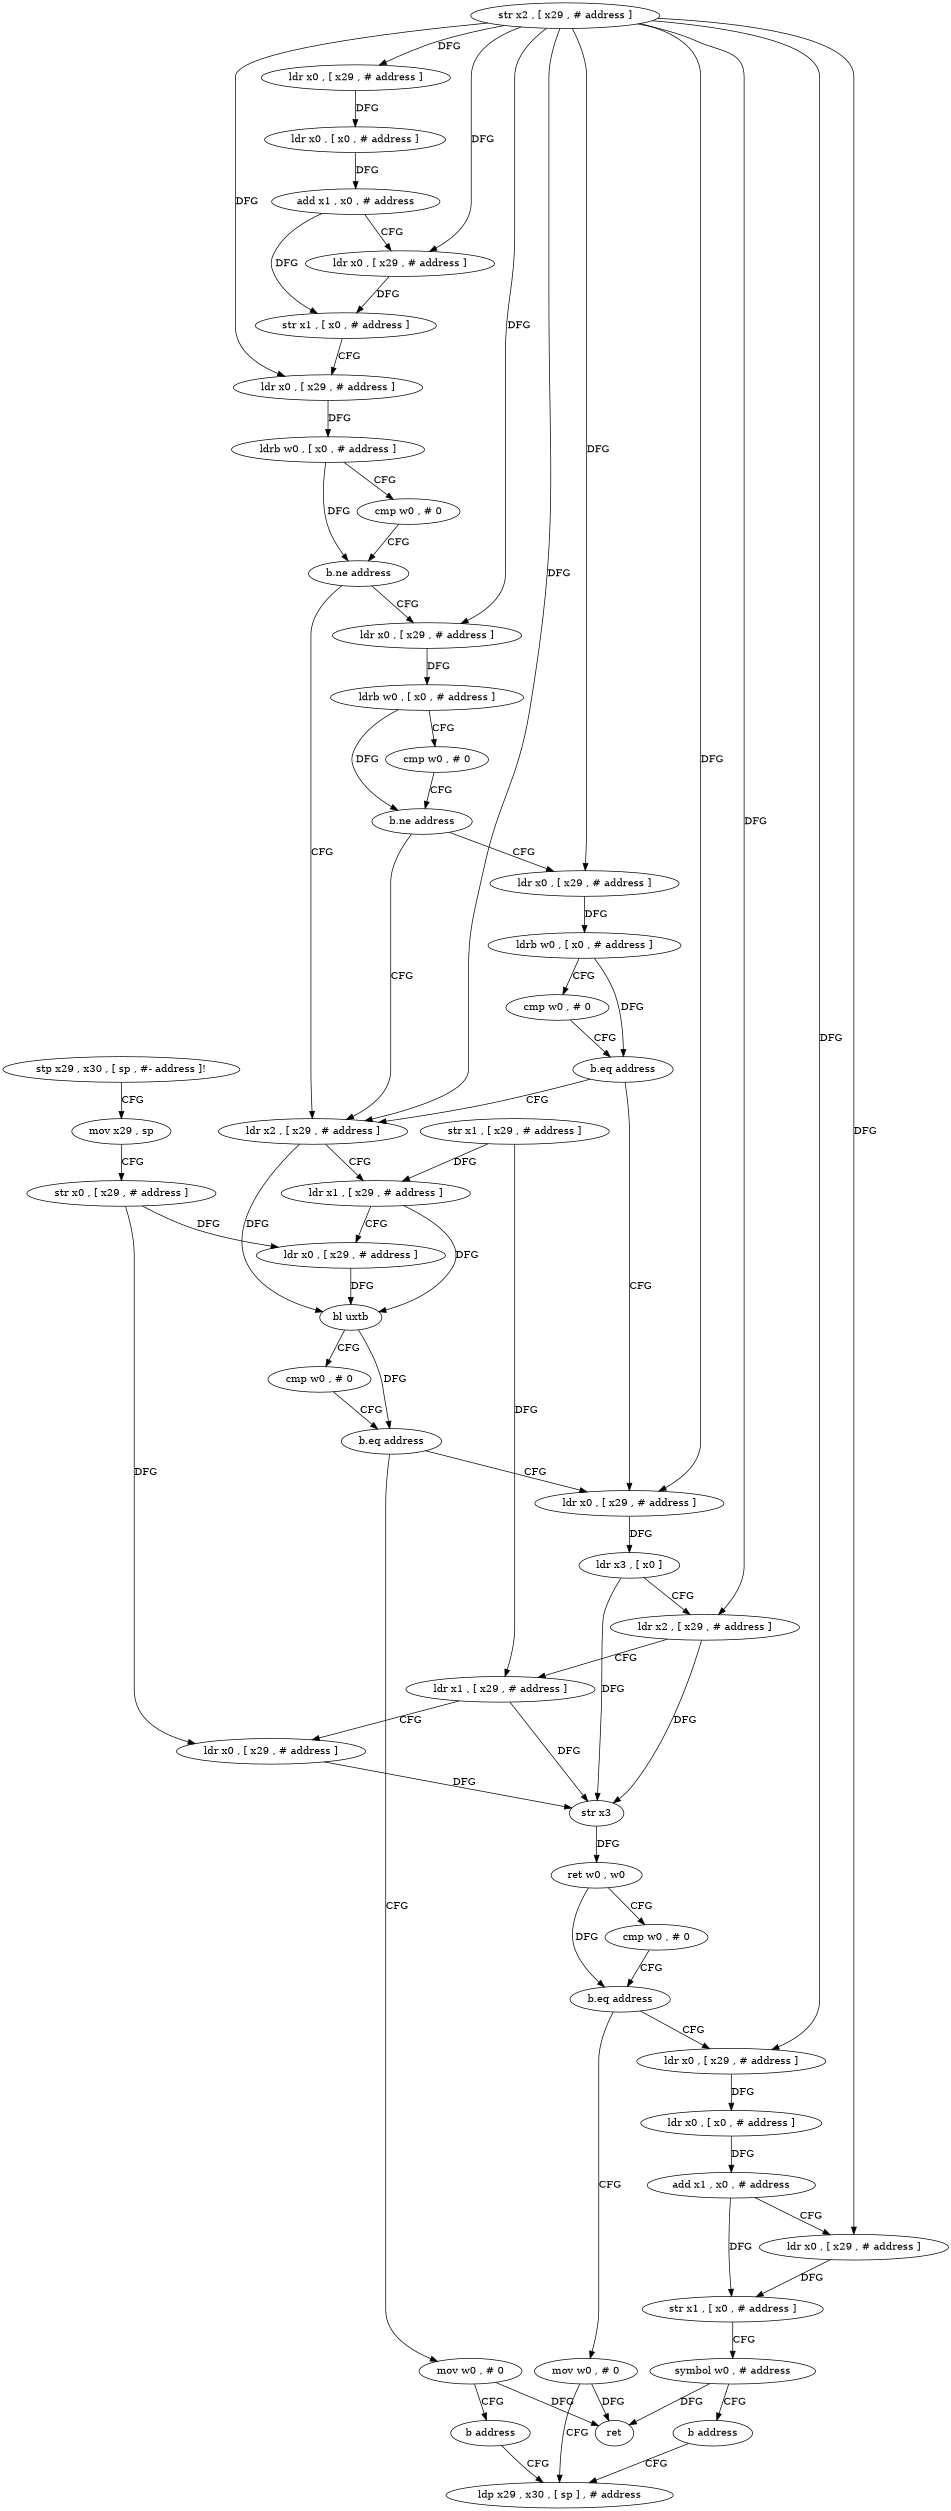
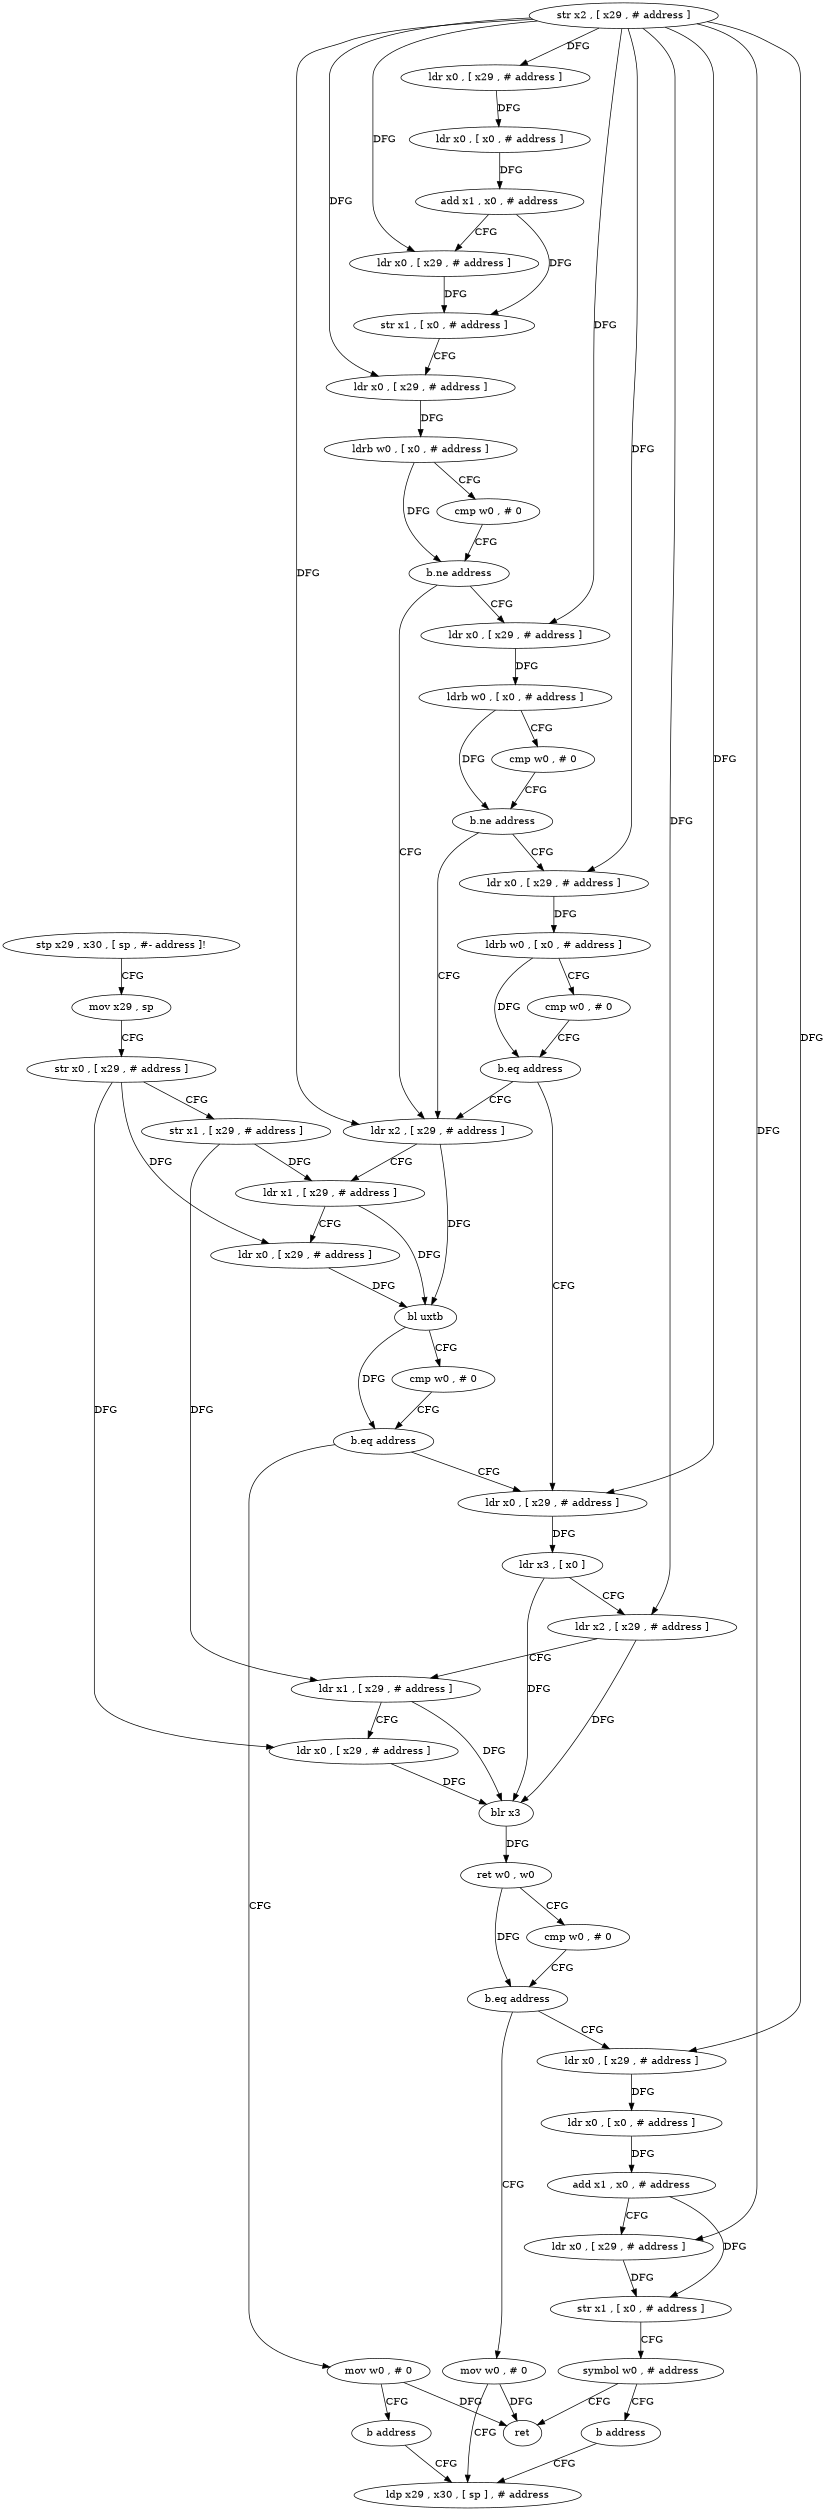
edge "str x0 , [ x29 , # address ]" -> "str x1 , [ x29 , # address ]": added, label "CFG"
node "str x3": label "str x3" -> "blr x3"
edge "symbol w0 , # address" -> "ret": label "DFG" -> "CFG"
